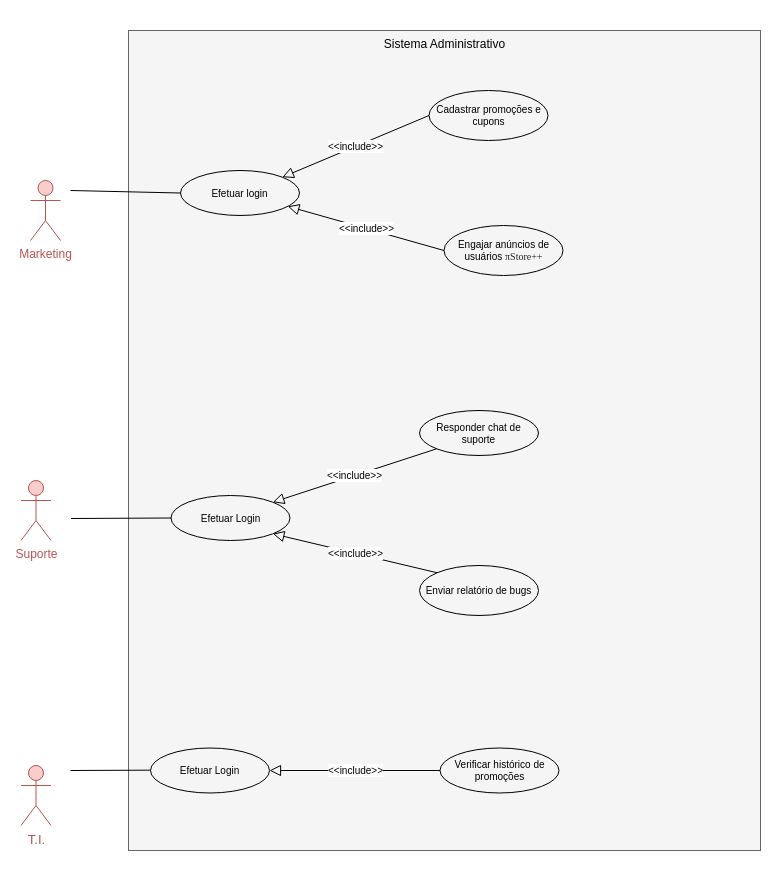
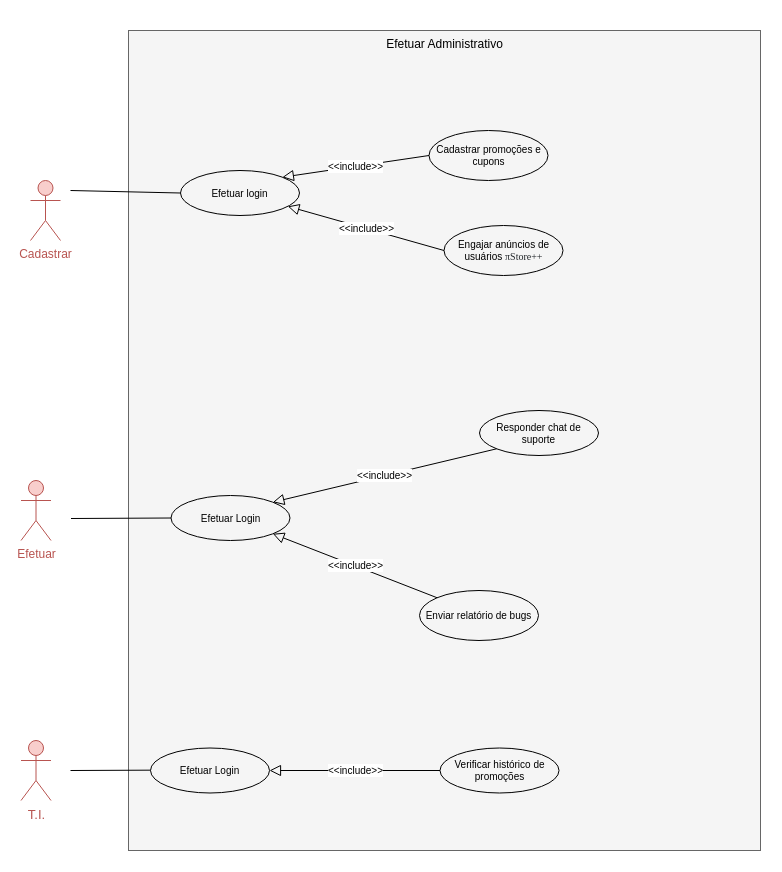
node "Sistema Administrativo": label "Sistema Administrativo" -> "Efetuar Administrativo"
node "Cadastrar promoções e cupons": moved (489, 116) -> (489, 156)
node "Marketing": label "Marketing" -> "Cadastrar"
node "Responder chat de suporte": moved (479, 433) -> (539, 433)
node "Suporte": label "Suporte" -> "Efetuar"
node "Enviar relatório de bugs": moved (479, 591) -> (479, 616)
node "T.I.": moved (36, 796) -> (36, 771)
